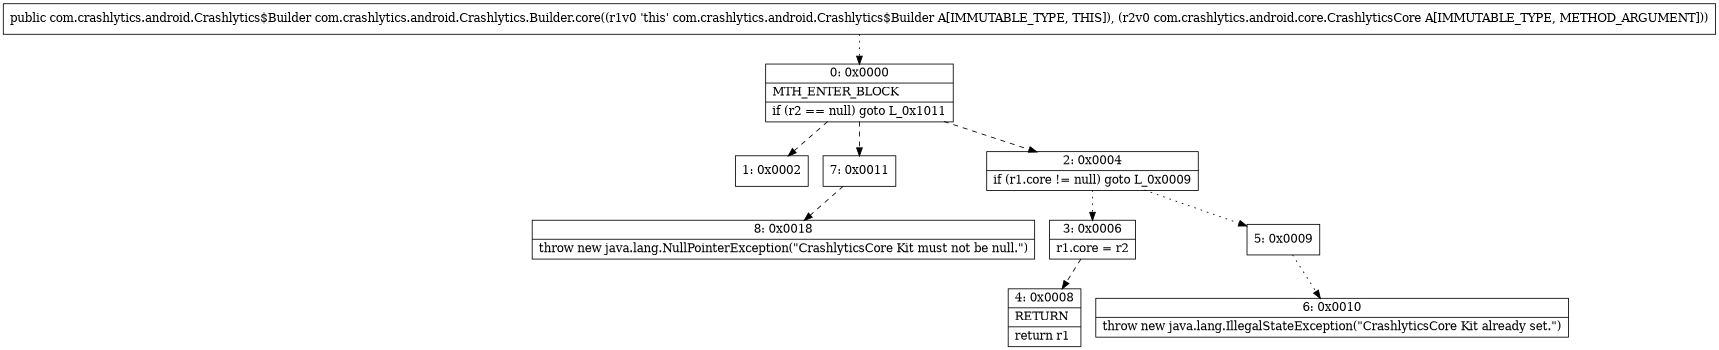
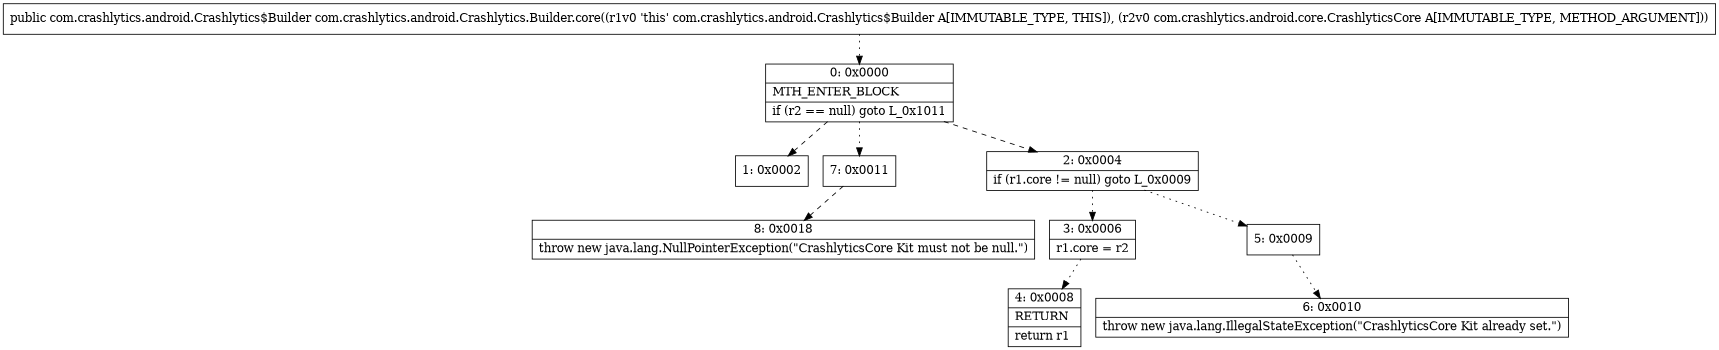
edge "0: 0x0000" -> "7: 0x0011": style dashed -> dotted
edge "3: 0x0006" -> "4: 0x0008": style dashed -> dotted
